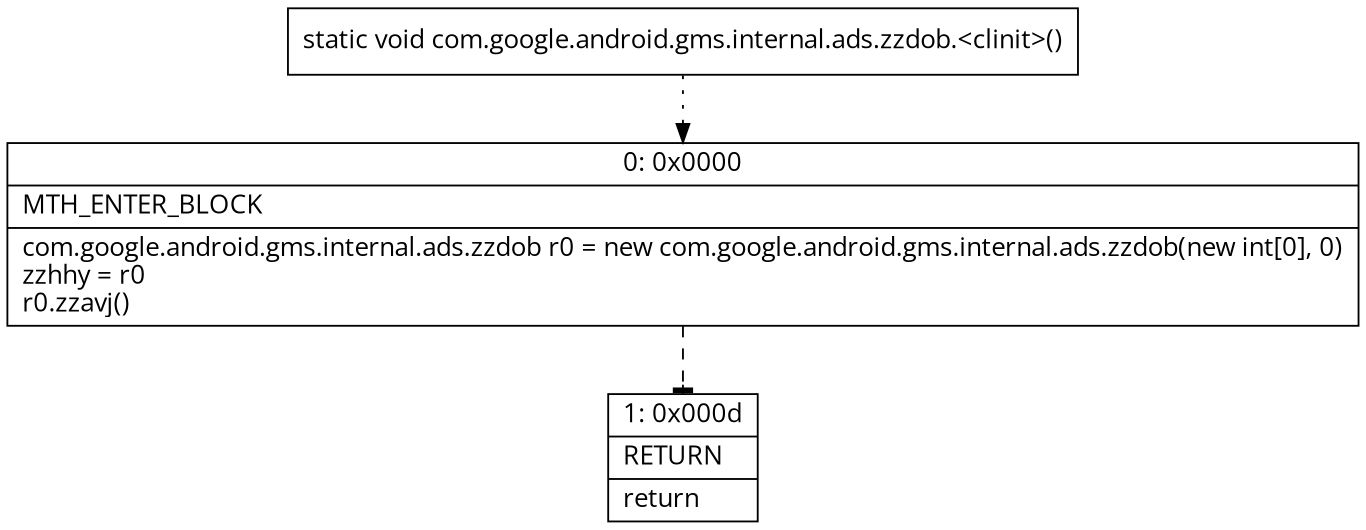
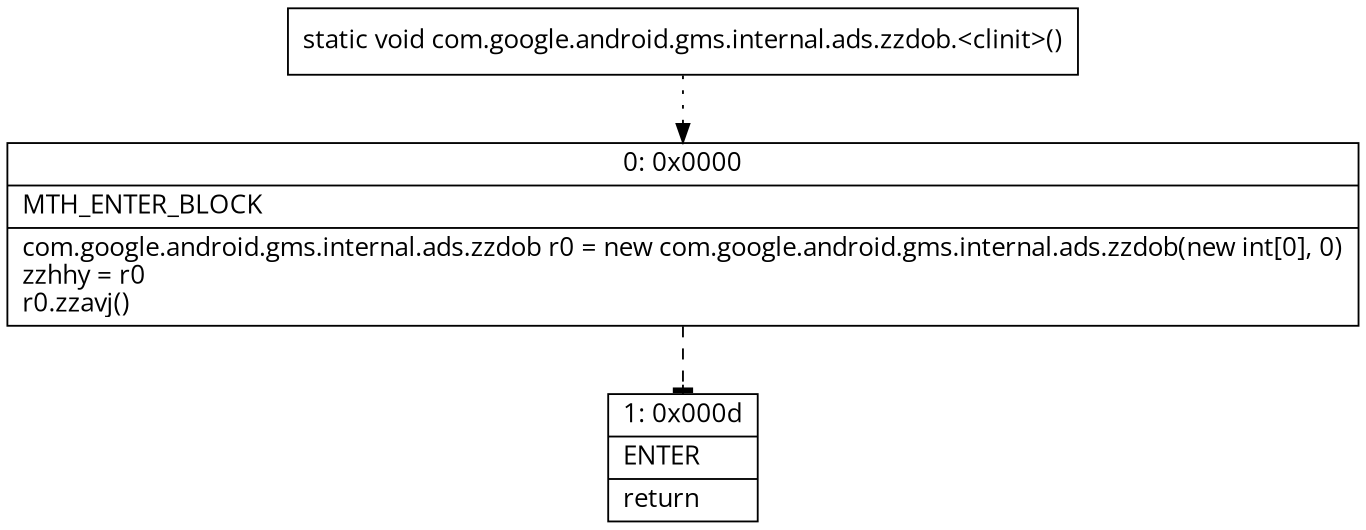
node "1: 0x000d": text "RETURN" -> "ENTER"
